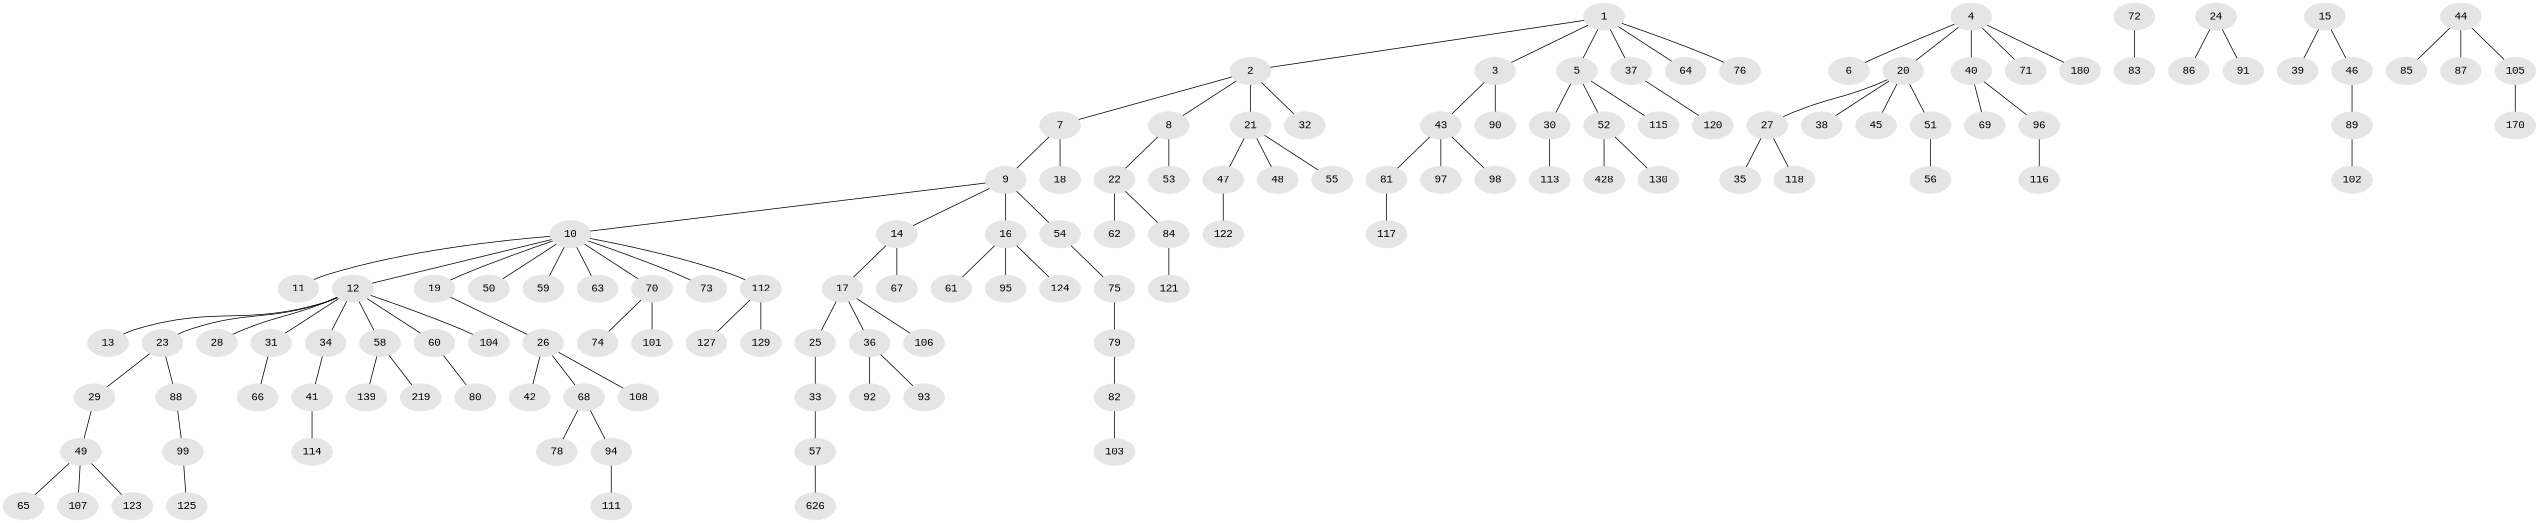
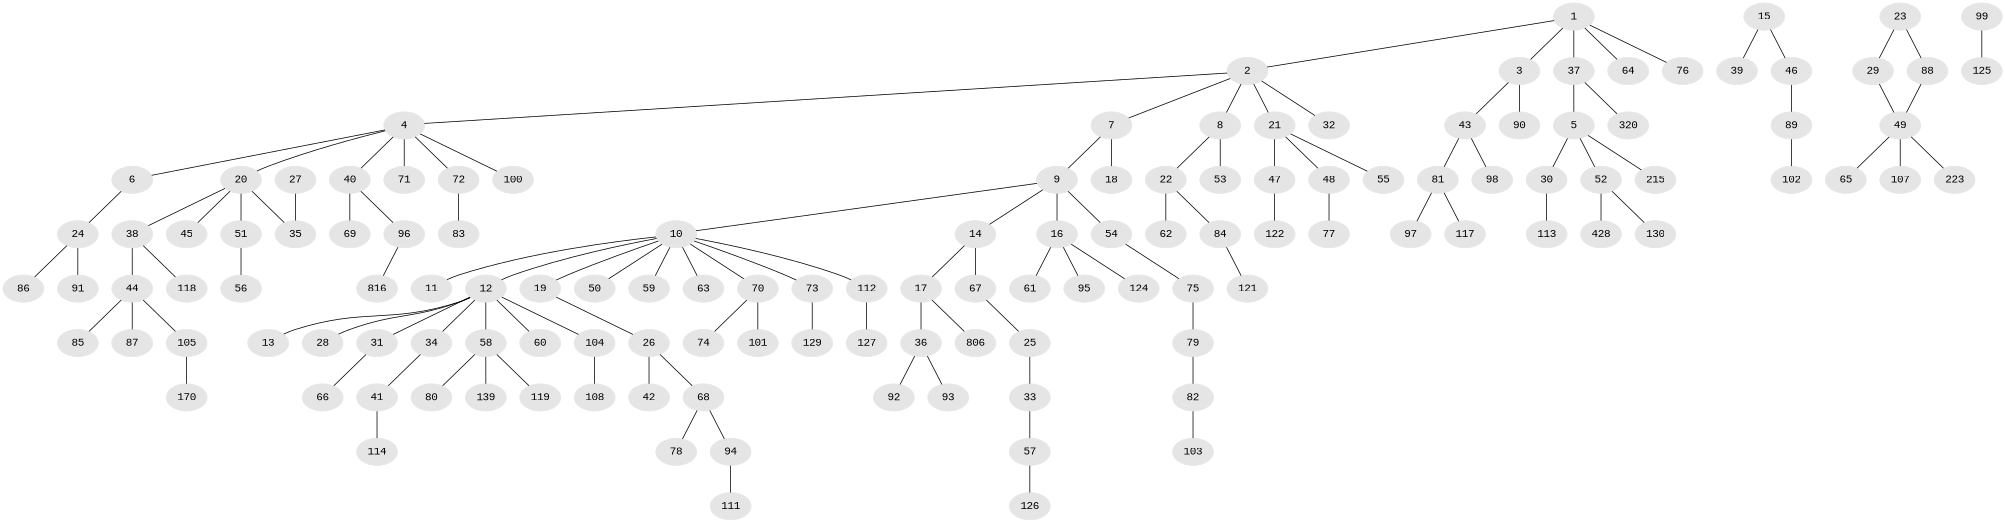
edge "1" -- "5": now "37" -- "5"
node "180": label "180" -> "100"
edge "2" -- "4": added
edge "20" -- "27": now "20" -- "35"
node "115": label "115" -> "215"
node "120": label "120" -> "320"
edge "4" -- "72": added
edge "43" -- "97": now "81" -- "97"
edge "27" -- "118": now "38" -- "118"
node "116": label "116" -> "816"
edge "6" -- "24": added
node "77": added
edge "38" -- "44": added
edge "112" -- "129": now "73" -- "129"
edge "17" -- "25": now "67" -- "25"
edge "12" -- "23": removed
node "106": label "106" -> "806"
edge "60" -- "80": now "58" -- "80"
edge "26" -- "108": now "104" -- "108"
node "219": label "219" -> "119"
edge "88" -- "99": now "88" -- "49"
node "123": label "123" -> "223"
node "626": label "626" -> "126"
